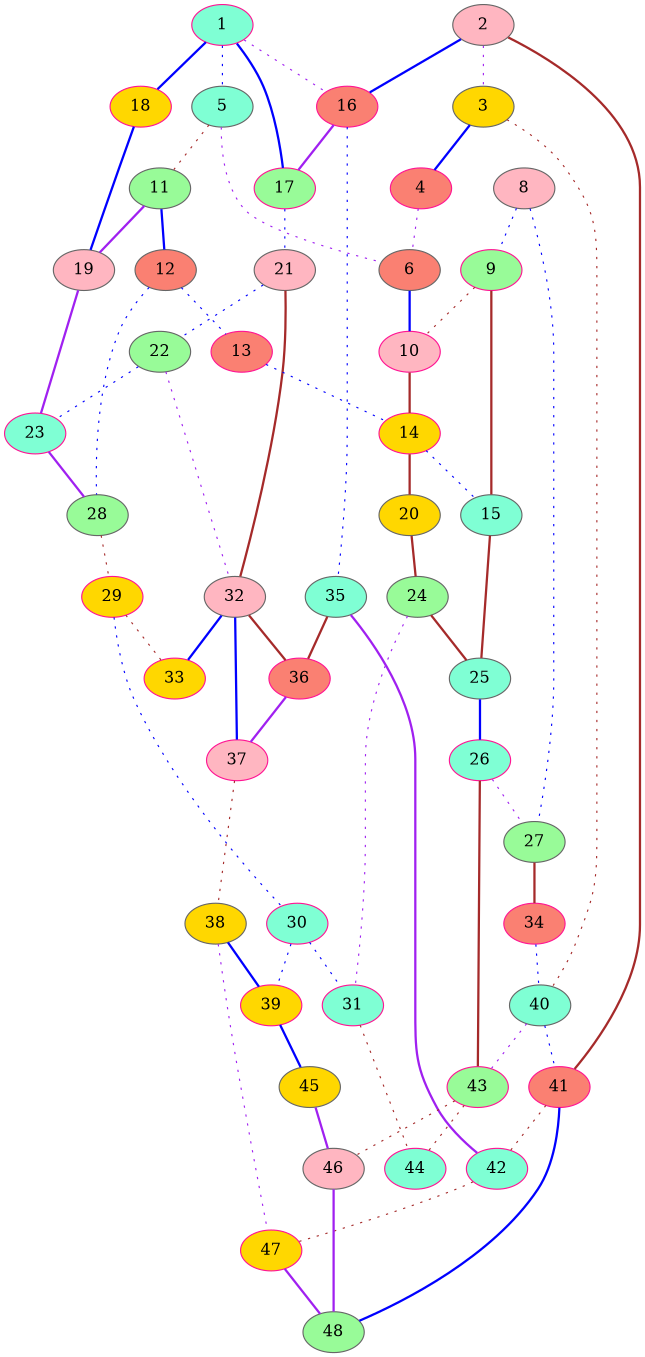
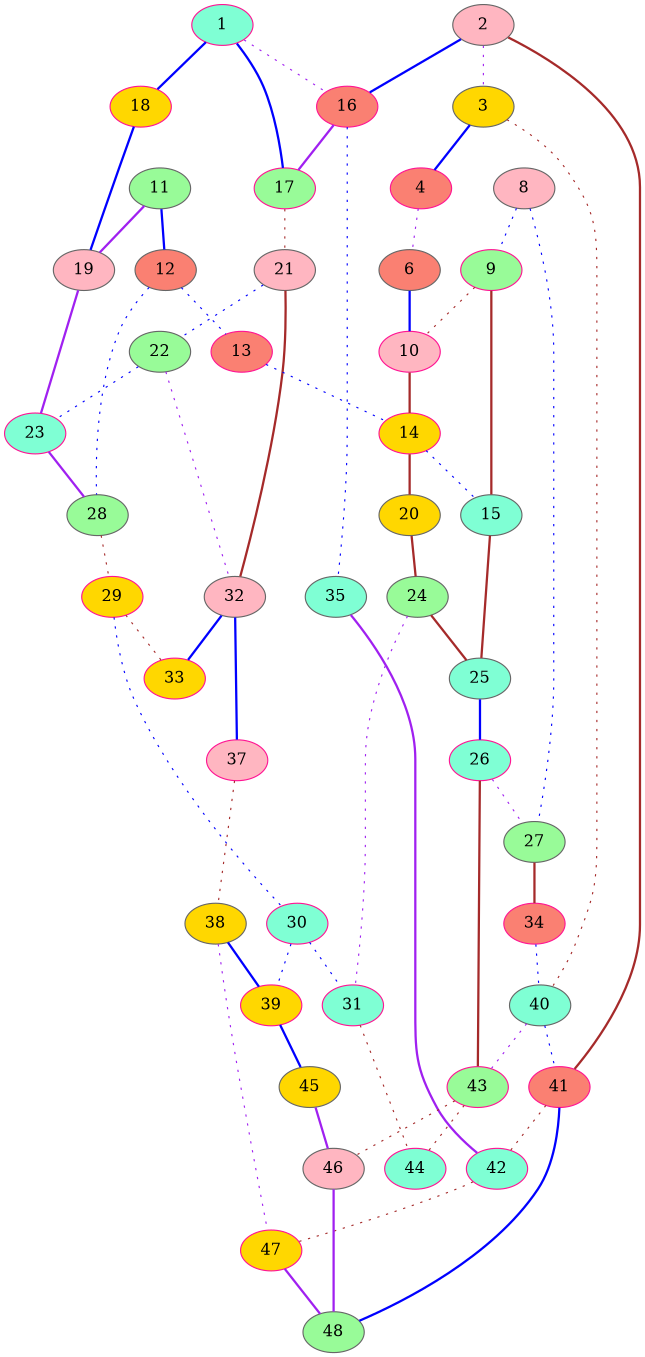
node "5": removed
edge "17" -- "21": color blue -> brown
node "36": removed
